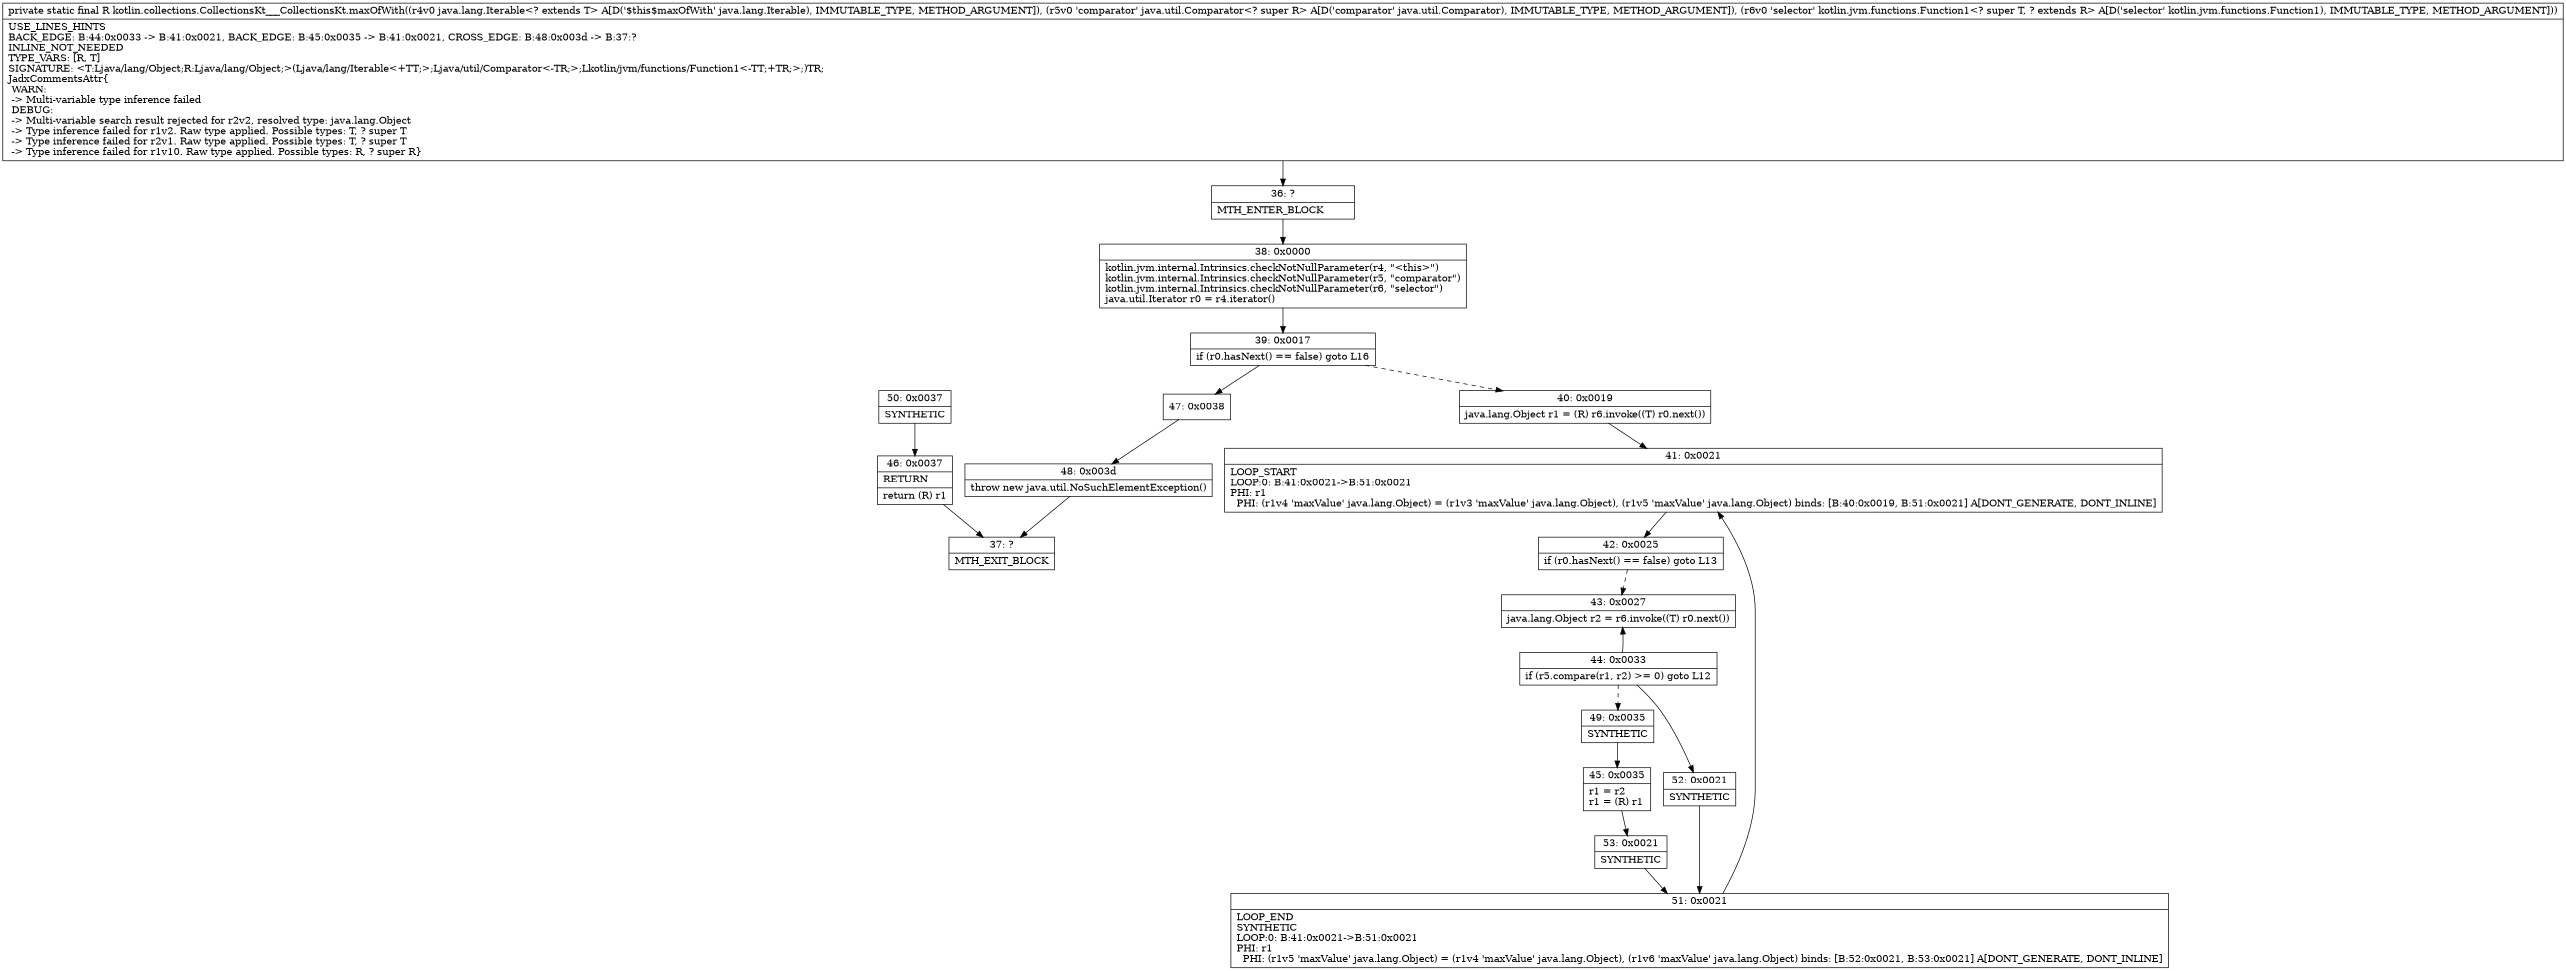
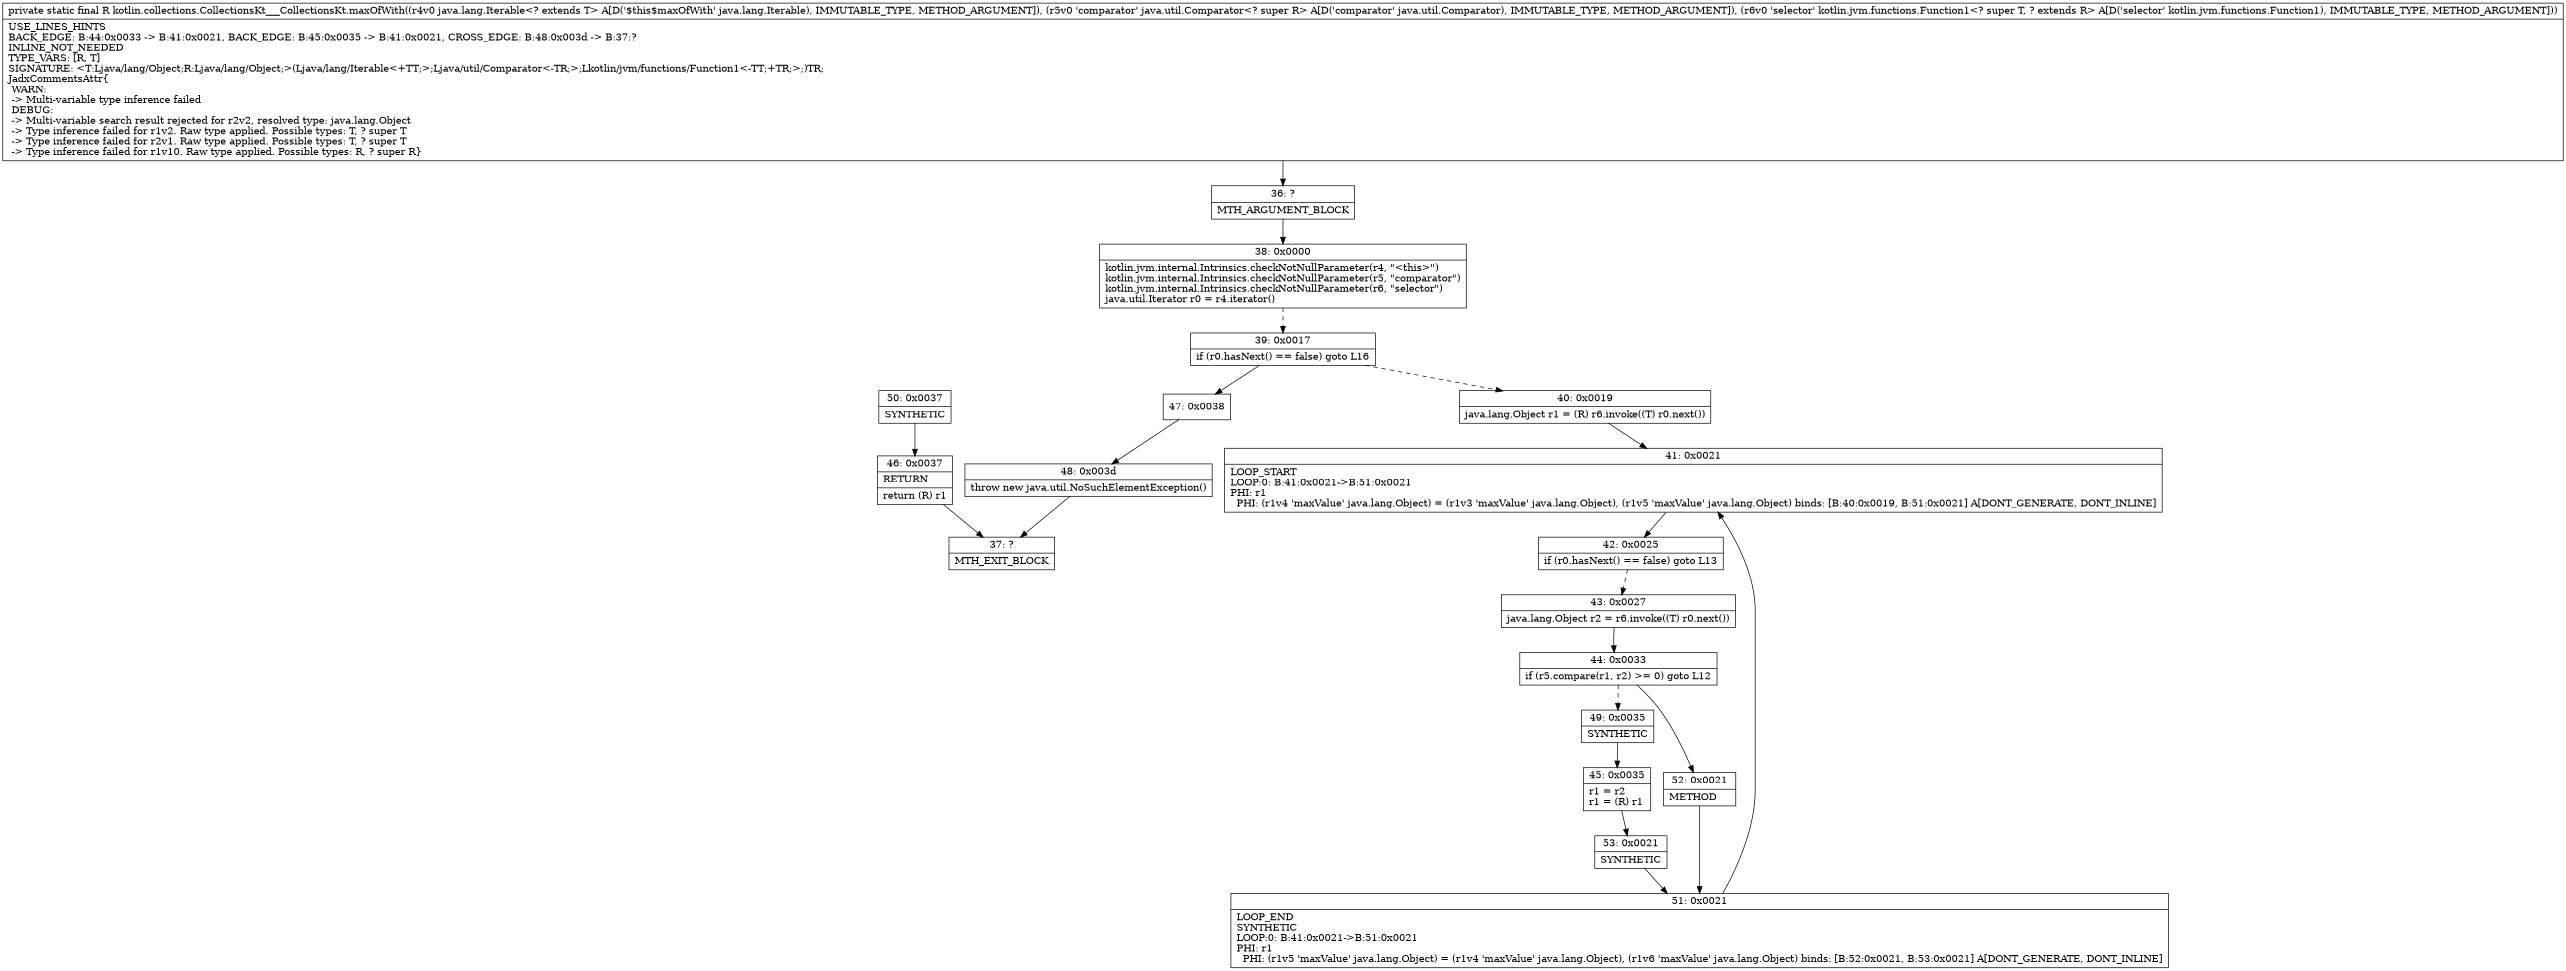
node "36: ?": text "MTH_ENTER_BLOCK" -> "MTH_ARGUMENT_BLOCK"
edge "38: 0x0000" -> "39: 0x0017": style solid -> dashed
edge "44: 0x0033" -> "43: 0x0027": reversed
node "52: 0x0021": text "SYNTHETIC" -> "METHOD"
